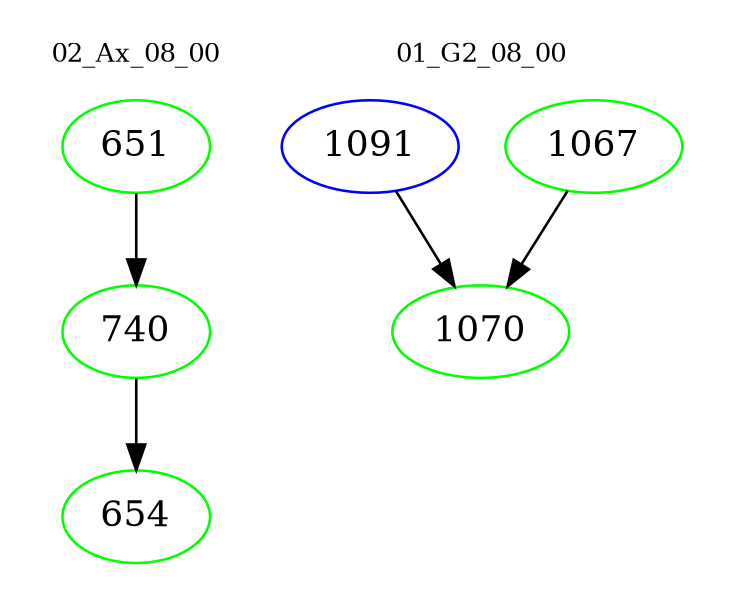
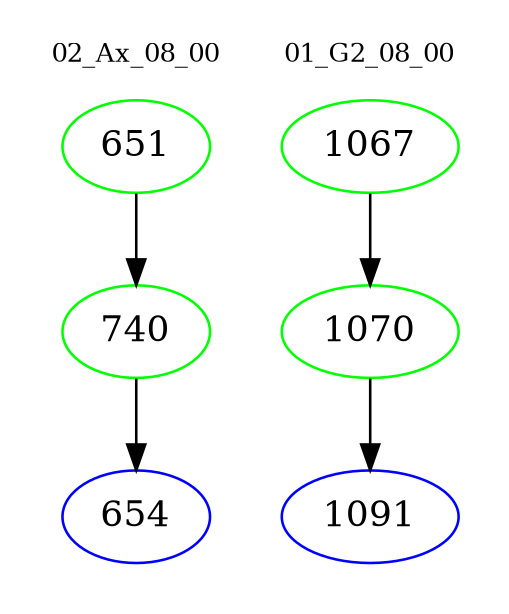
edge "1091" -> "1070": reversed
node "654": color green -> blue
